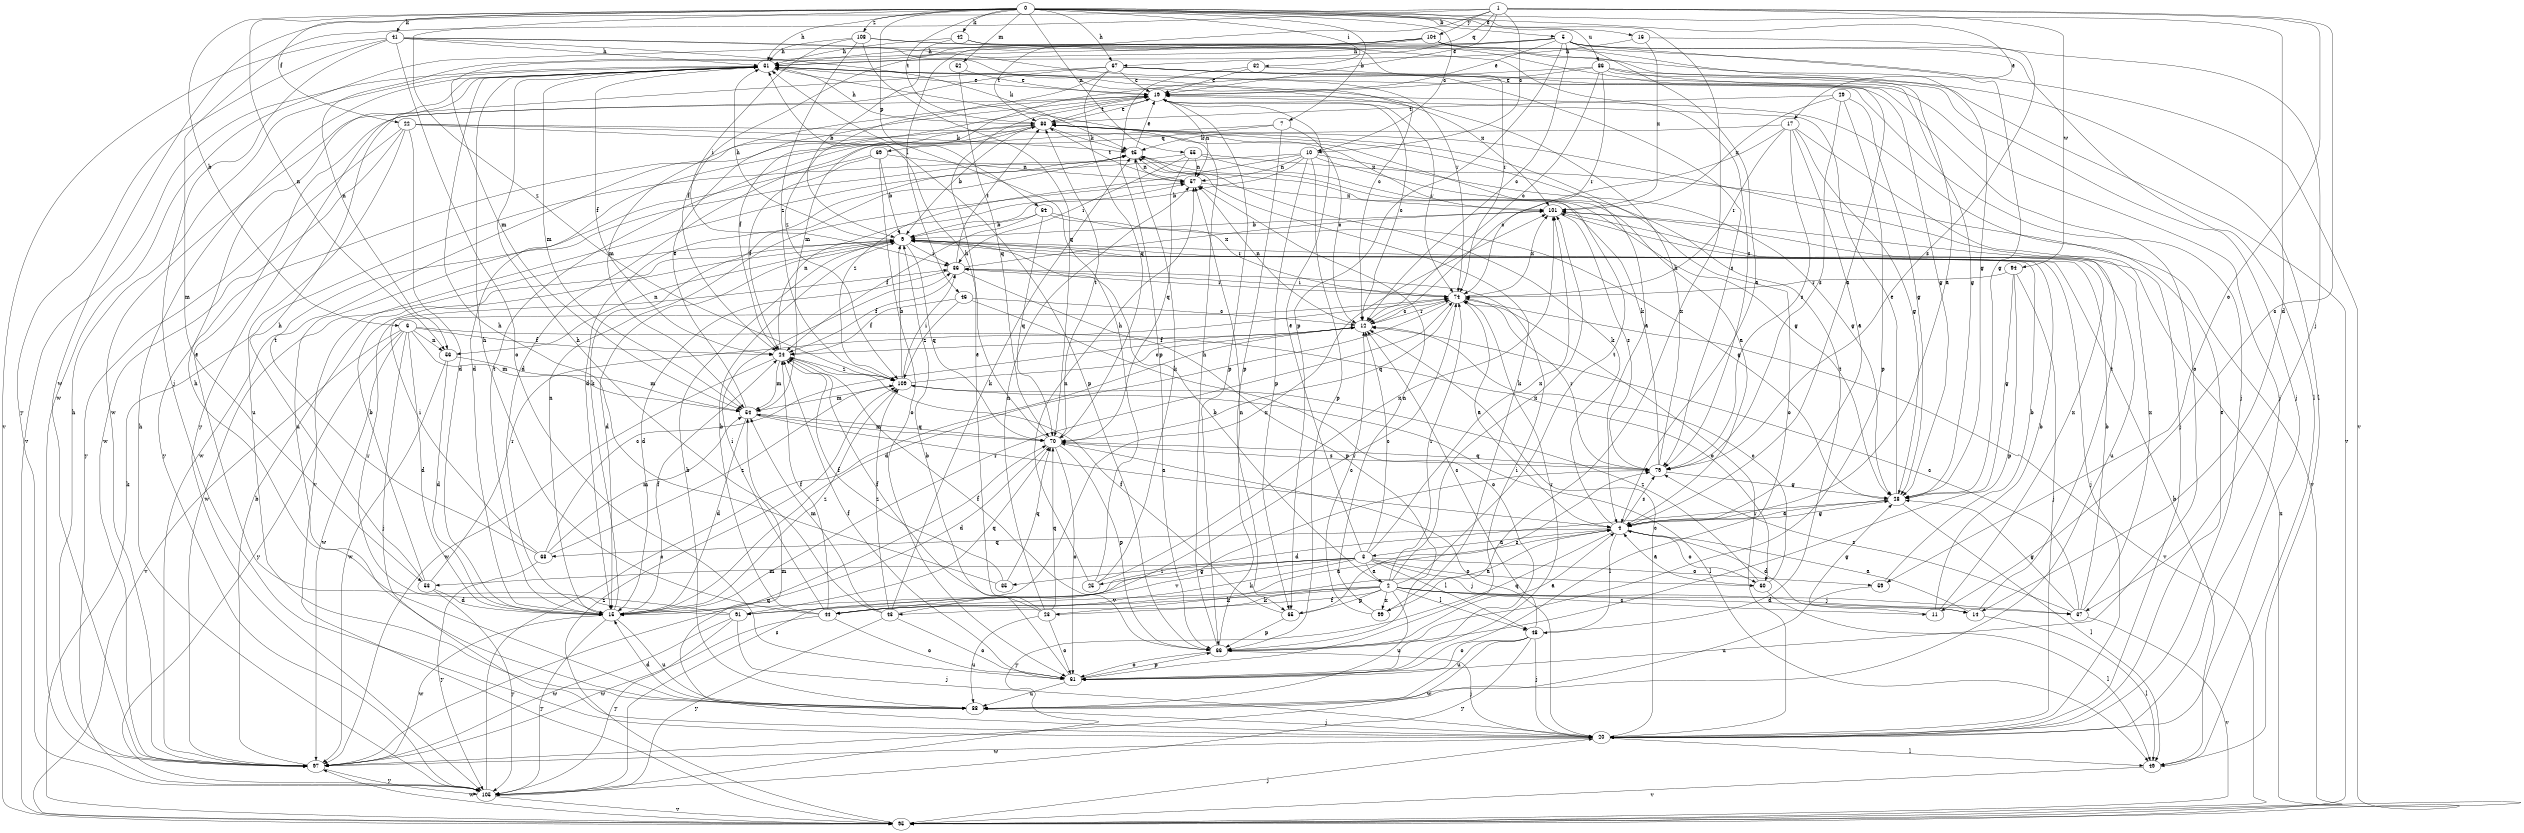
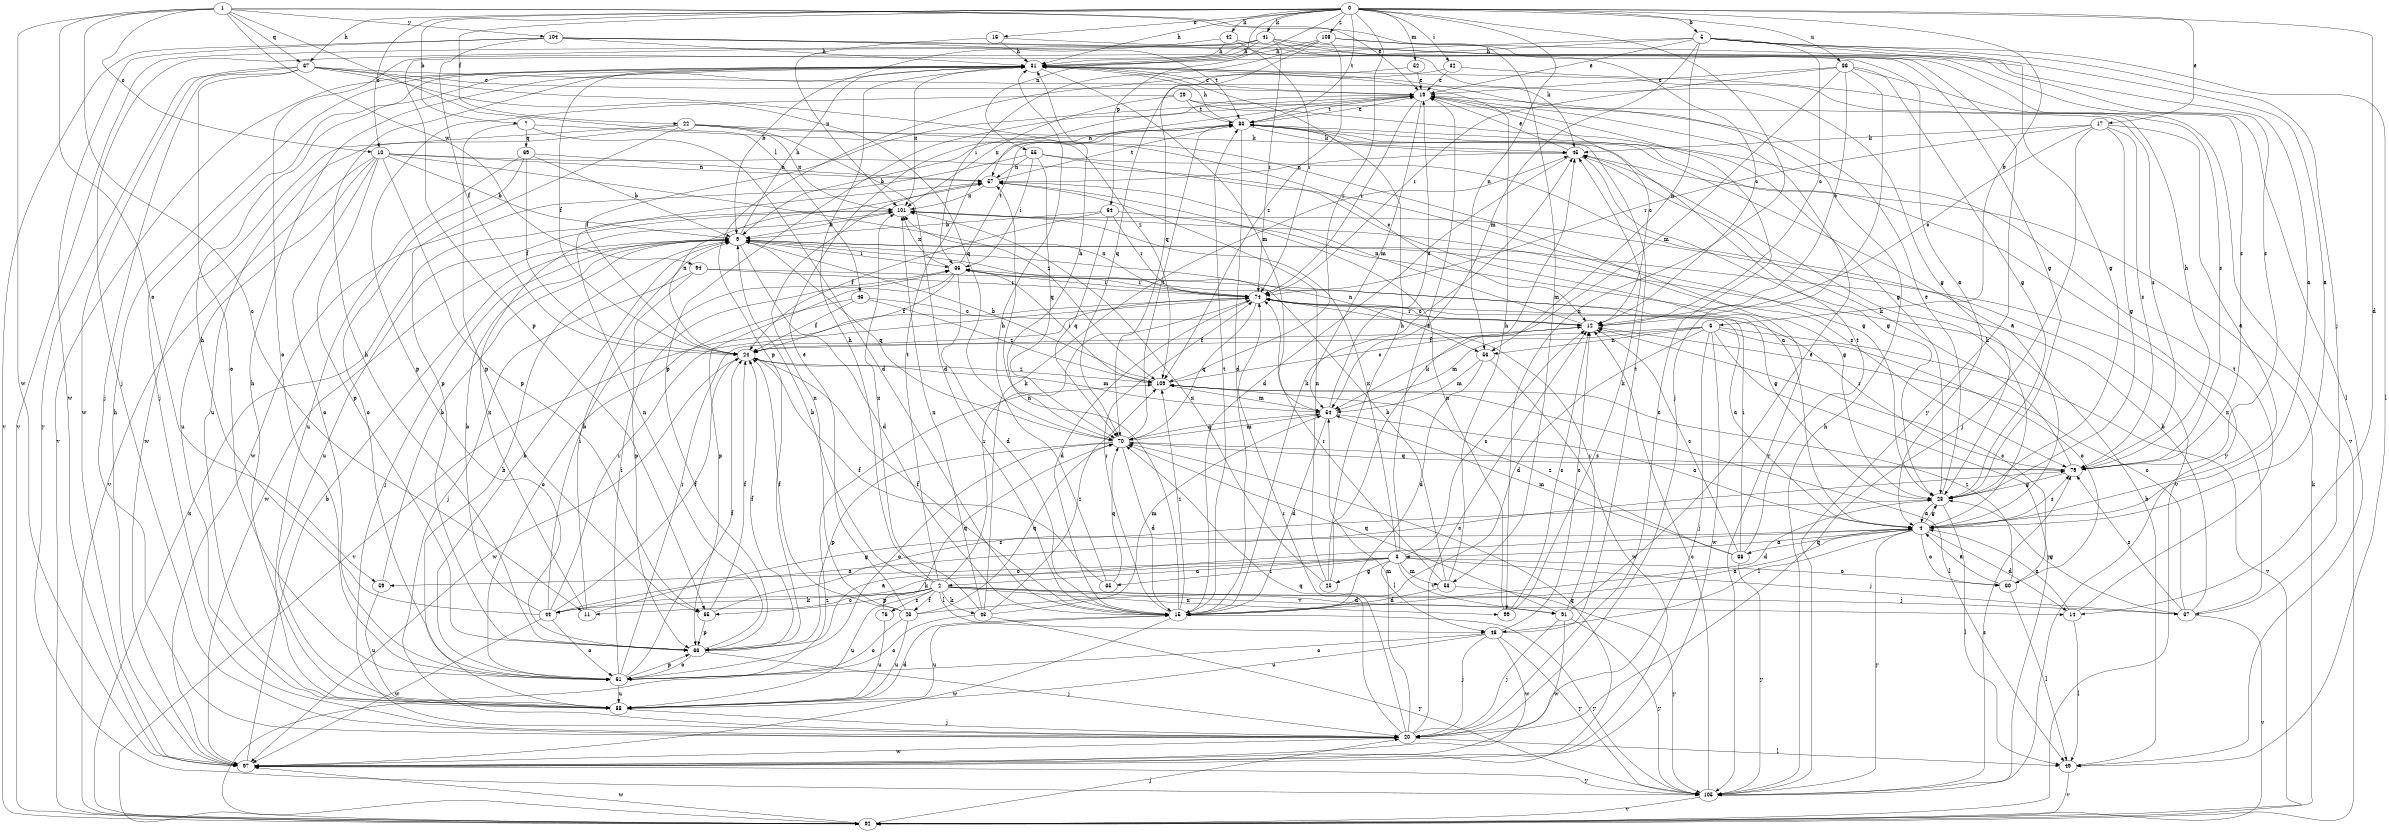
edge "10" -> "88": added, label "u"
node "76": added
node "95": label "95" -> "92"
